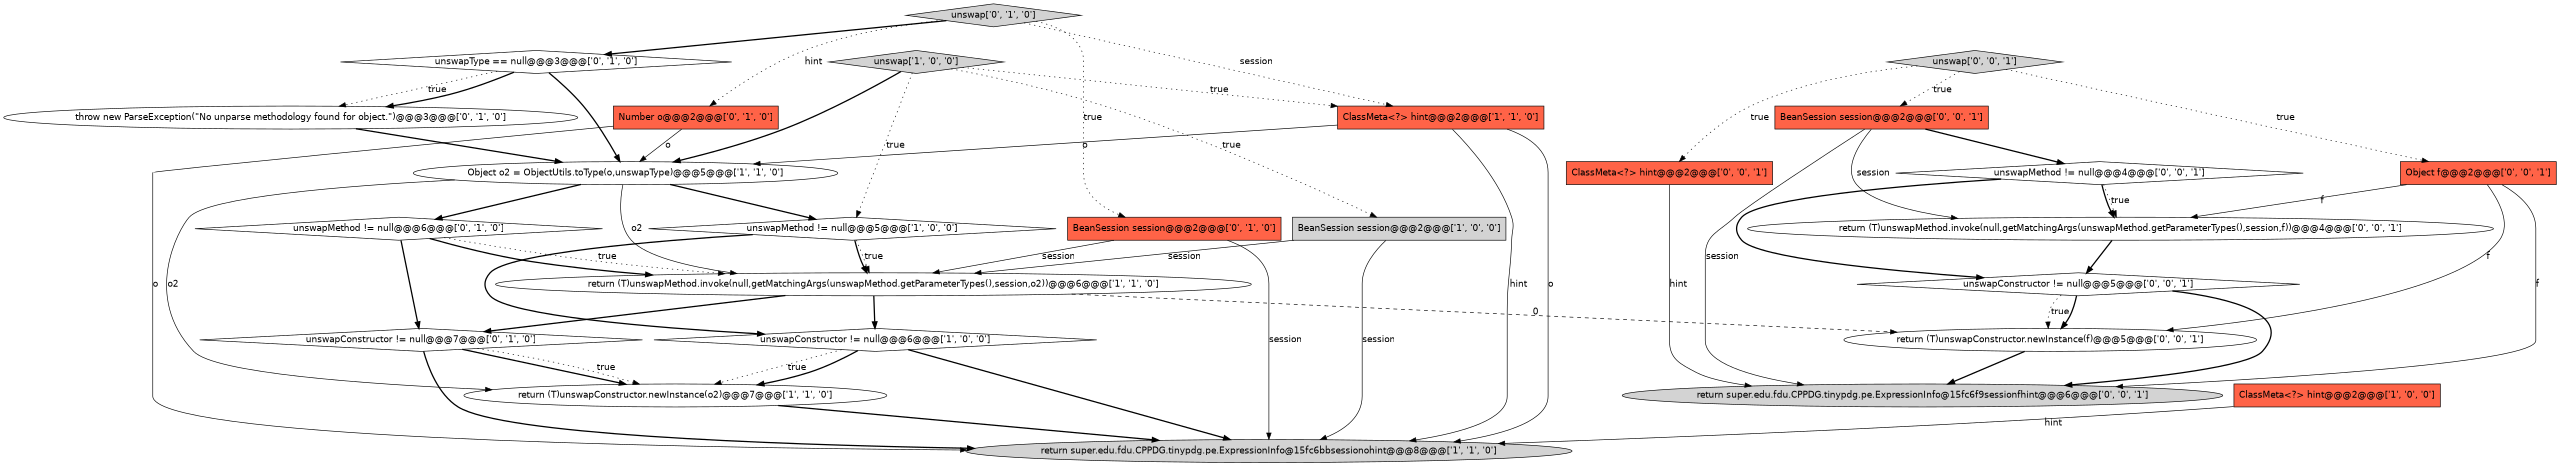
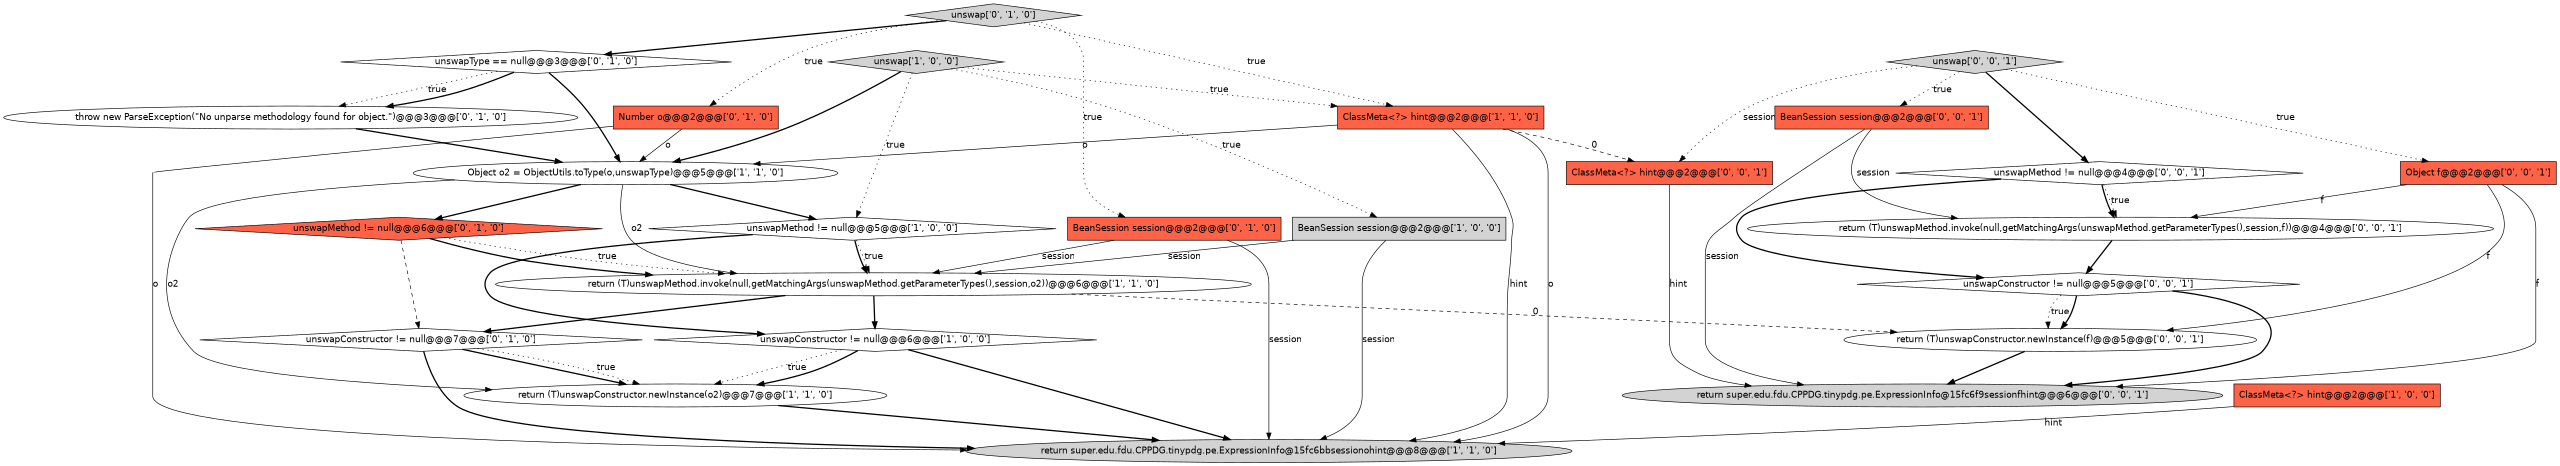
edge "unswap['0', '1', '0']" -> "Number o@@@2@@@['0', '1', '0']": label "hint" -> "true"
edge "unswap['0', '1', '0']" -> "ClassMeta<?> hint@@@2@@@['1', '1', '0']": label "session" -> "true"
edge "unswap['0', '0', '1']" -> "ClassMeta<?> hint@@@2@@@['0', '0', '1']": label "true" -> "session"
edge "ClassMeta<?> hint@@@2@@@['1', '1', '0']" -> "ClassMeta<?> hint@@@2@@@['0', '0', '1']": added, label "0"
edge "BeanSession session@@@2@@@['0', '0', '1']" -> "unswapMethod != null@@@4@@@['0', '0', '1']": now "unswap['0', '0', '1']" -> "unswapMethod != null@@@4@@@['0', '0', '1']"
node "unswapMethod != null@@@6@@@['0', '1', '0']": fillcolor white -> tomato
edge "unswapMethod != null@@@6@@@['0', '1', '0']" -> "unswapConstructor != null@@@7@@@['0', '1', '0']": style bold -> dashed
